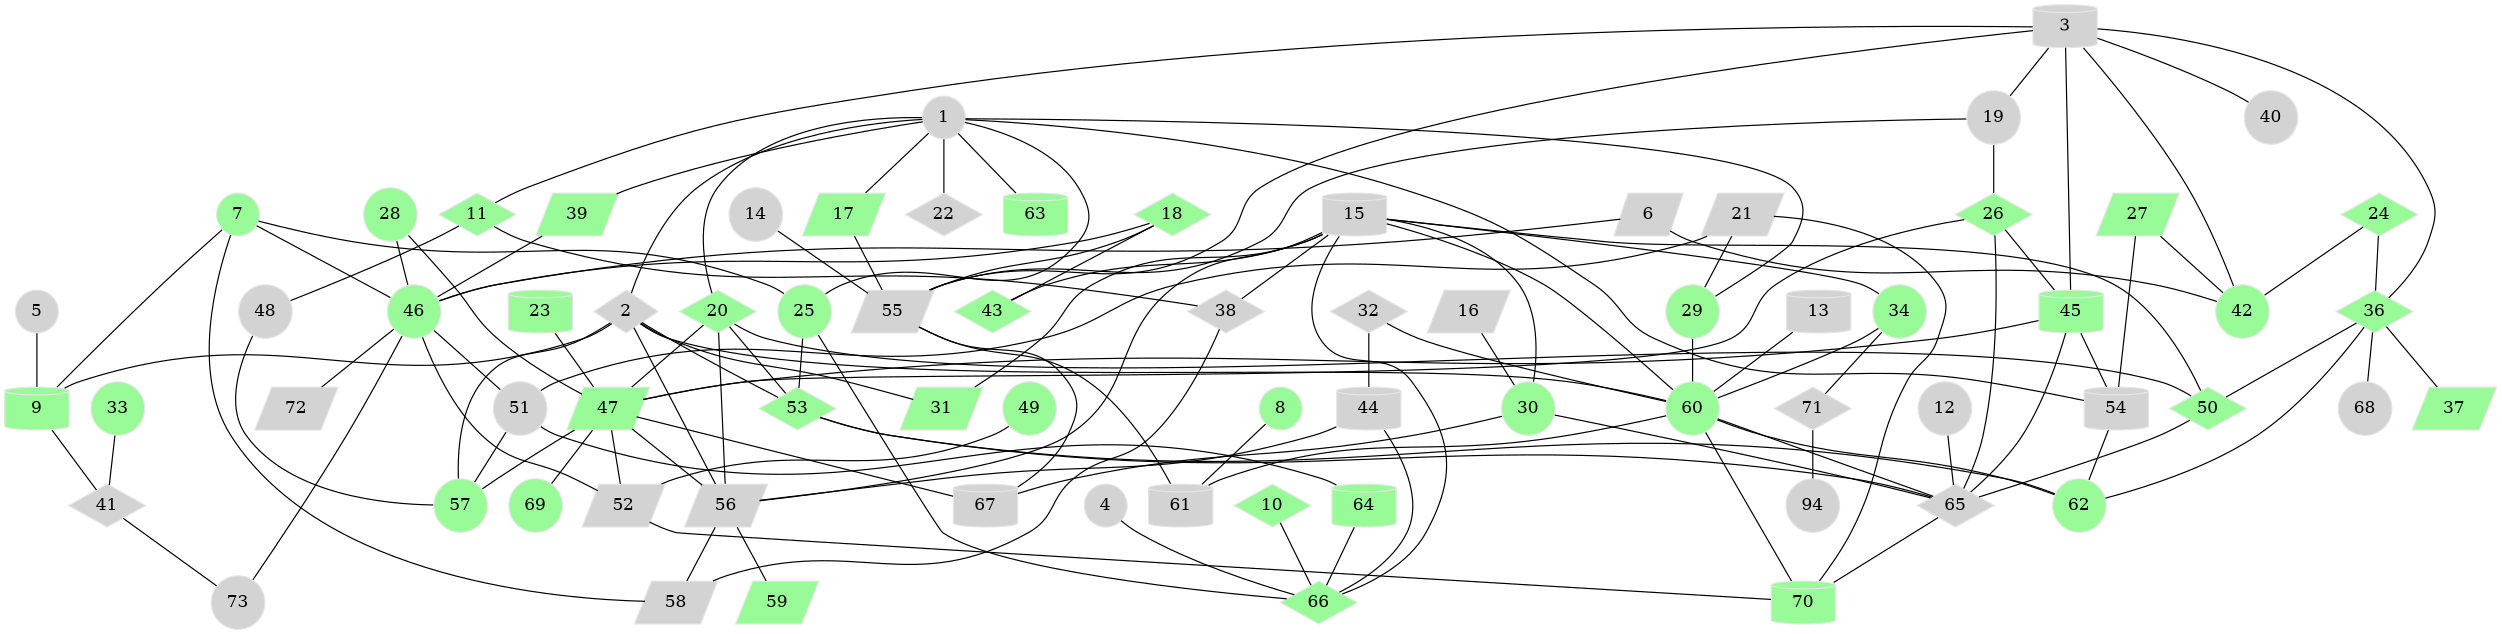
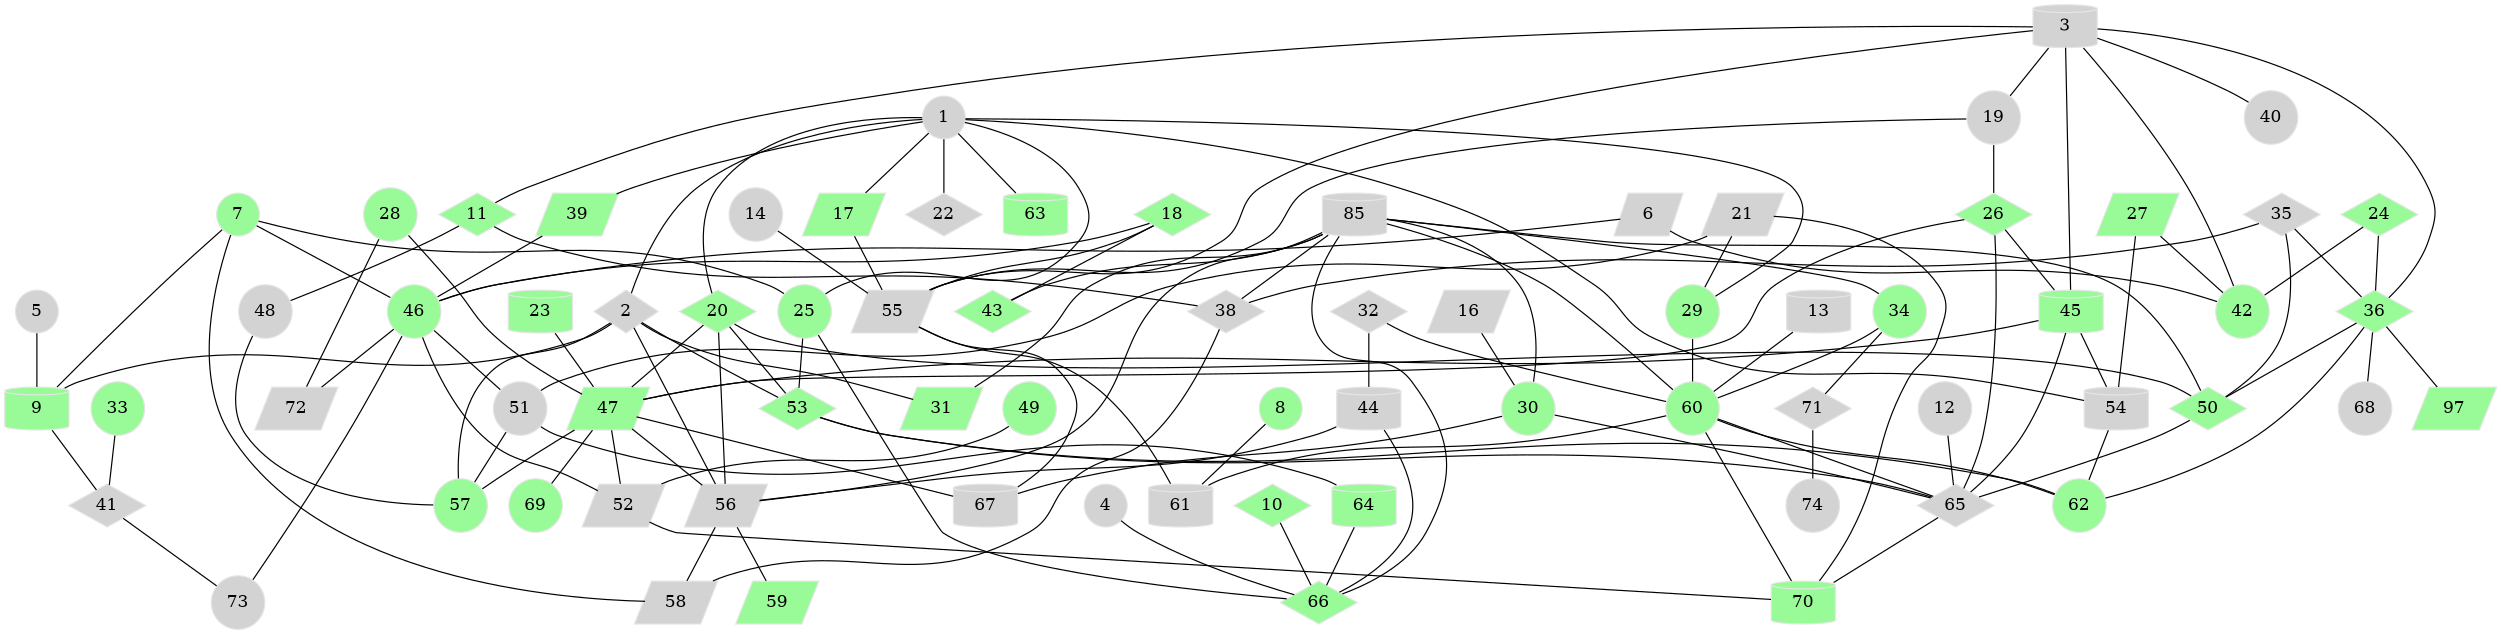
node "15": label "15" -> "85"
node "35": added
edge "28" -- "46": now "28" -- "72"
edge "2" -- "60": removed
node "37": label "37" -> "97"
node "94": label "94" -> "74"
